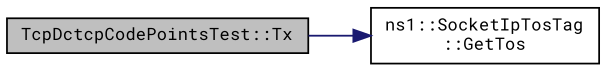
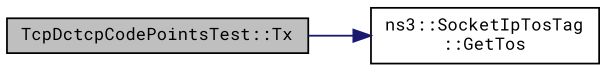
node "ns1::SocketIpTosTag ::GetTos": label "ns1::SocketIpTosTag ::GetTos" -> "ns3::SocketIpTosTag ::GetTos"
